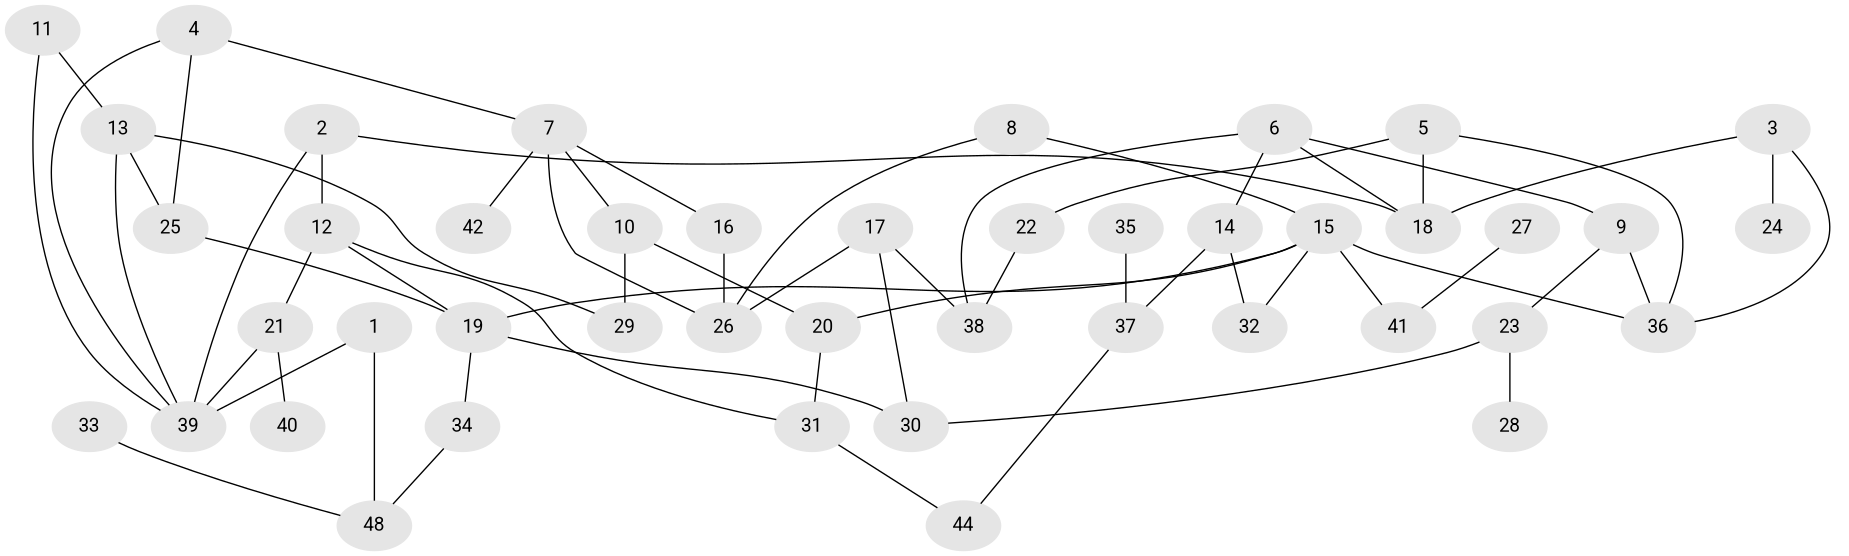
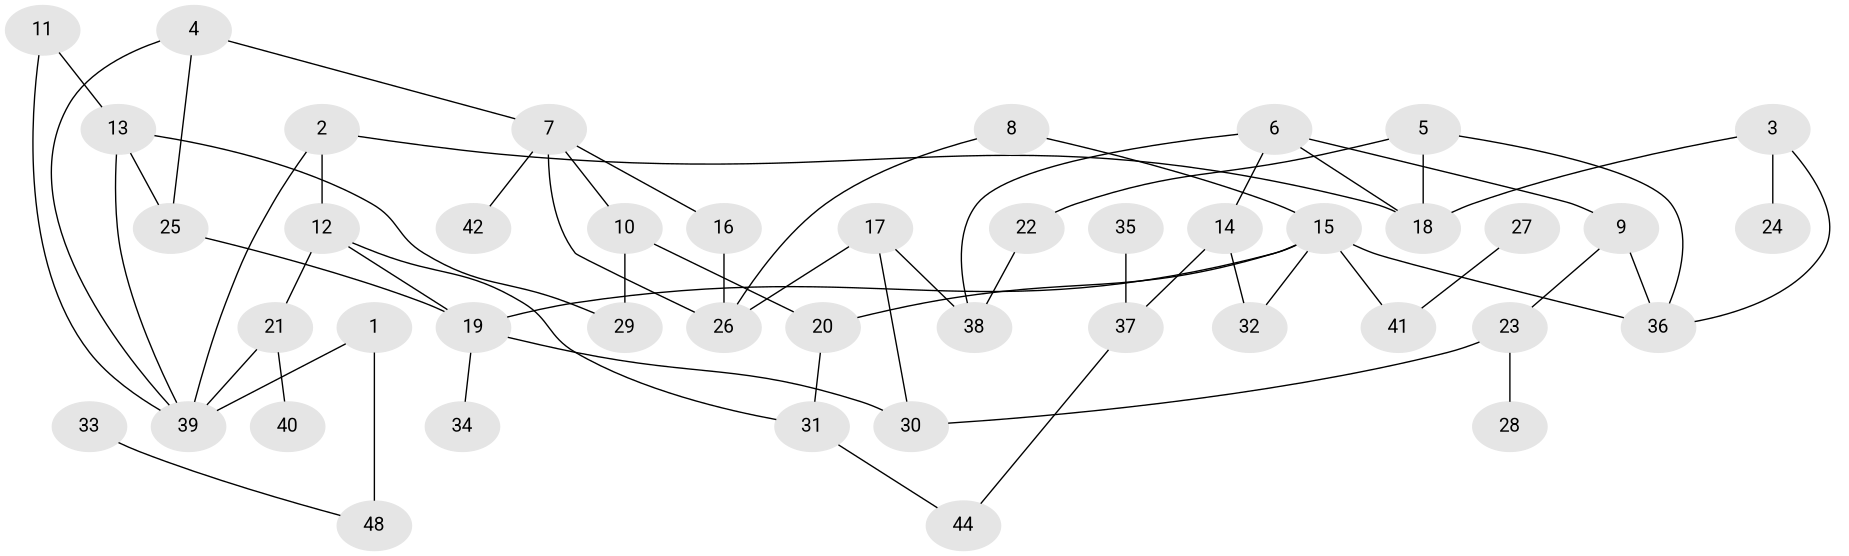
edge "34" -- "48": removed
